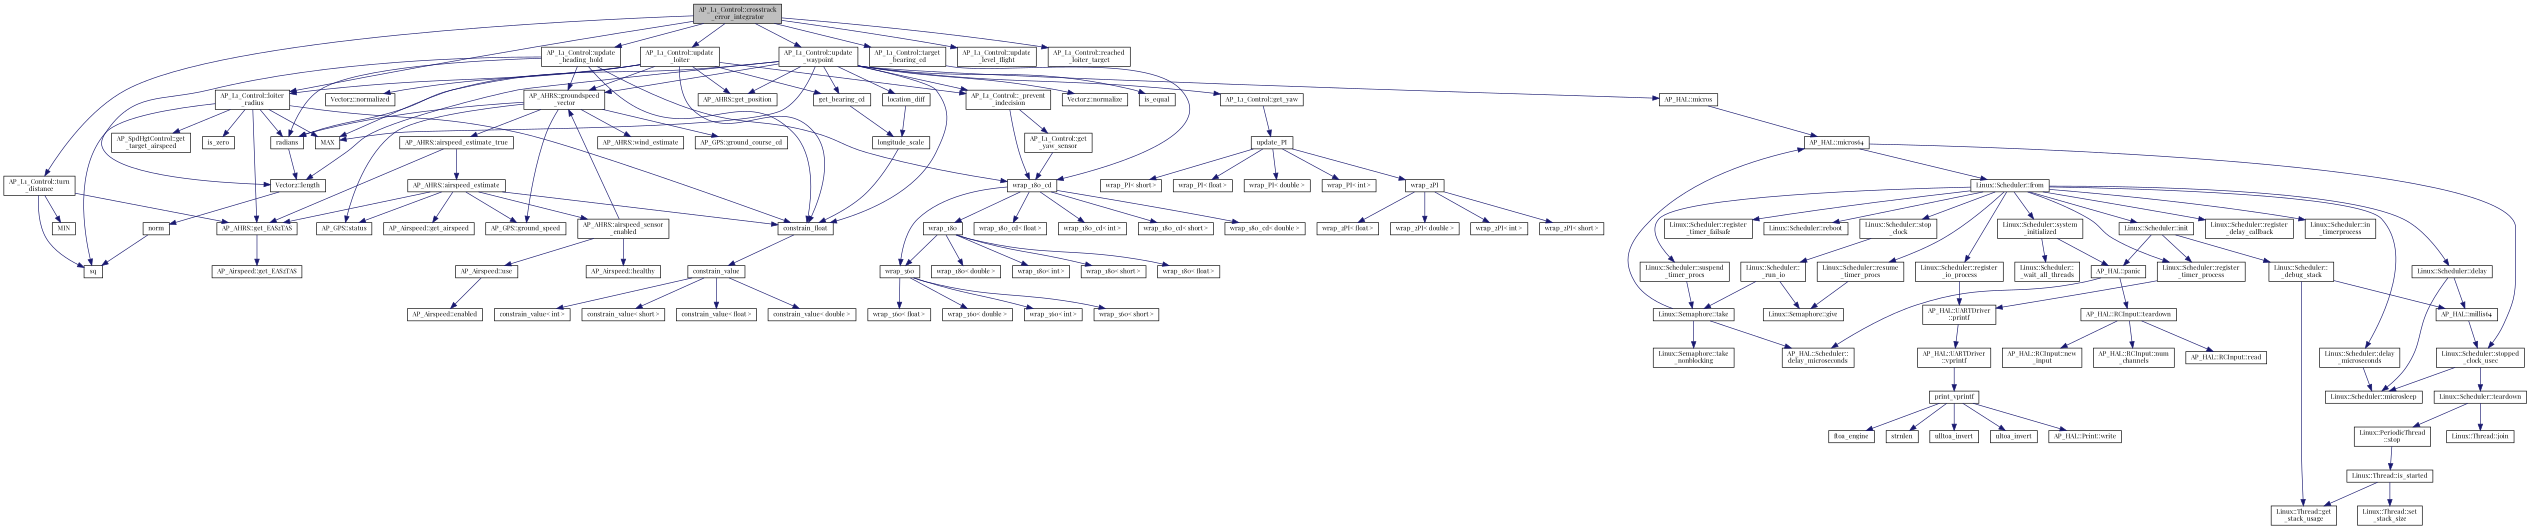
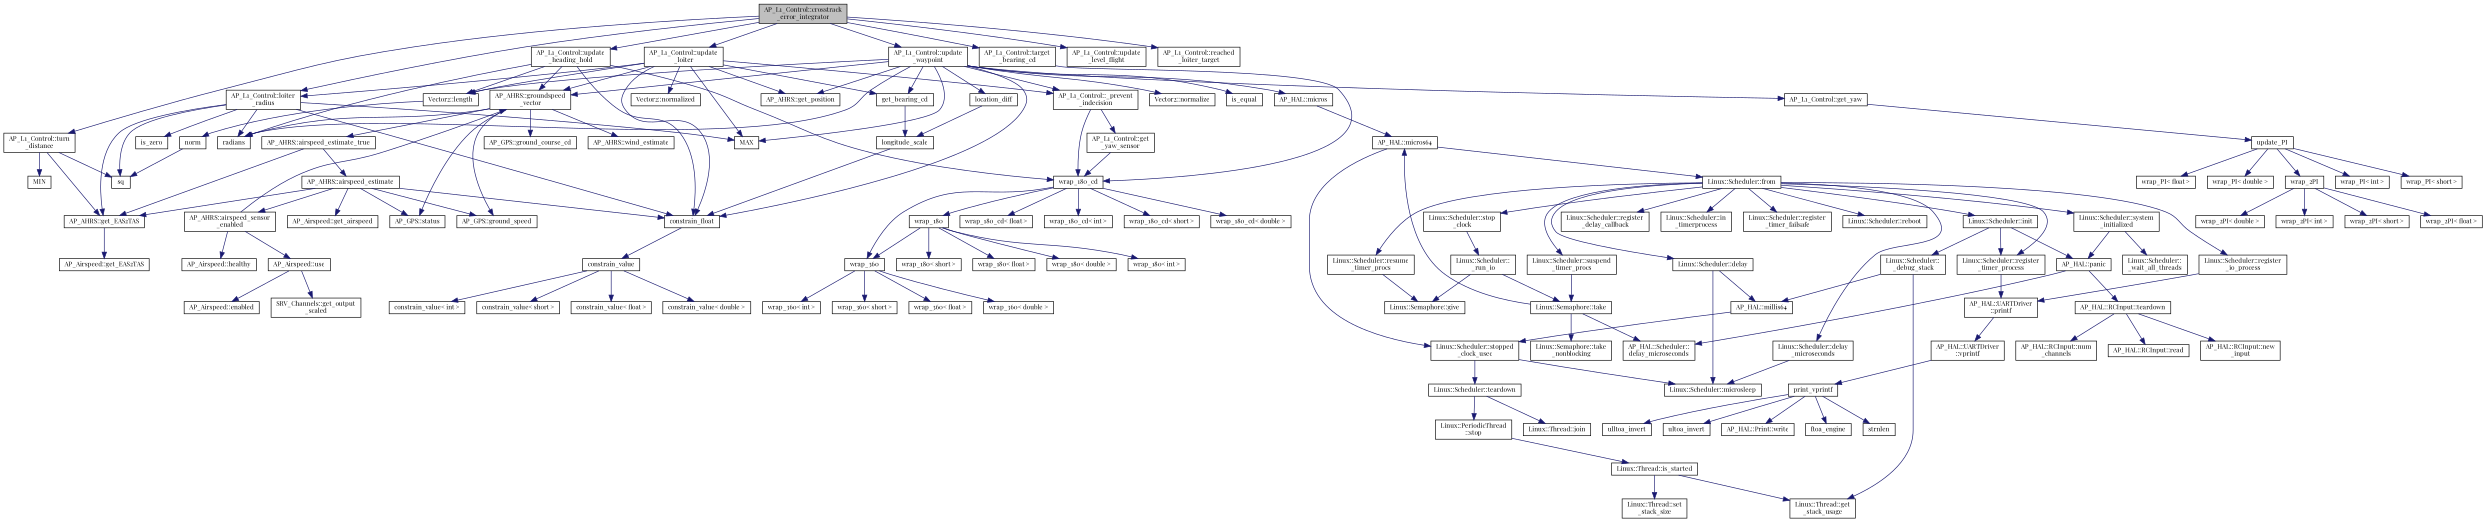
node "AP_SpdHgtControl::get _target_airspeed": removed
edge "radians" -> "Vector2::length": now "AP_L1_Control::update _loiter" -> "Vector2::length"
node "SRV_Channels::get_output _scaled": added
